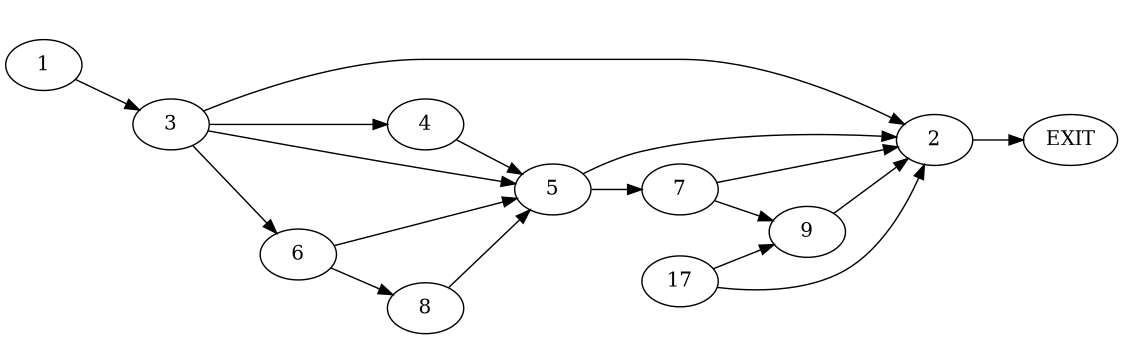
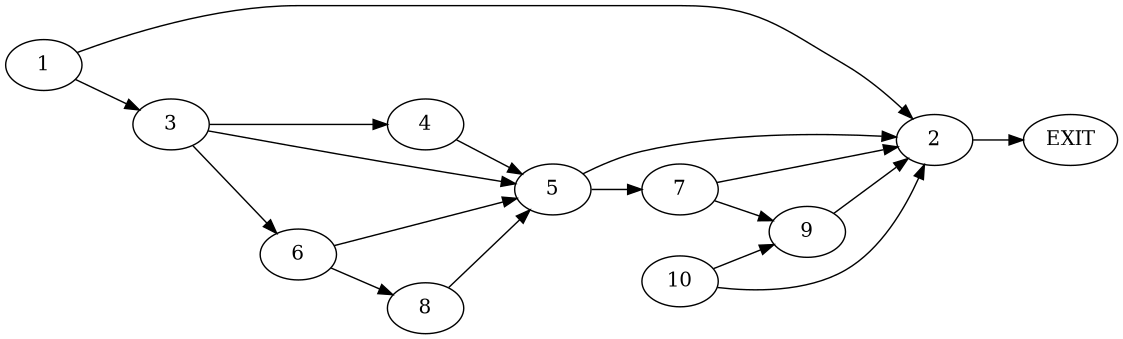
edge "3" -> "2": now "1" -> "2"
node "17": label "17" -> "10"
